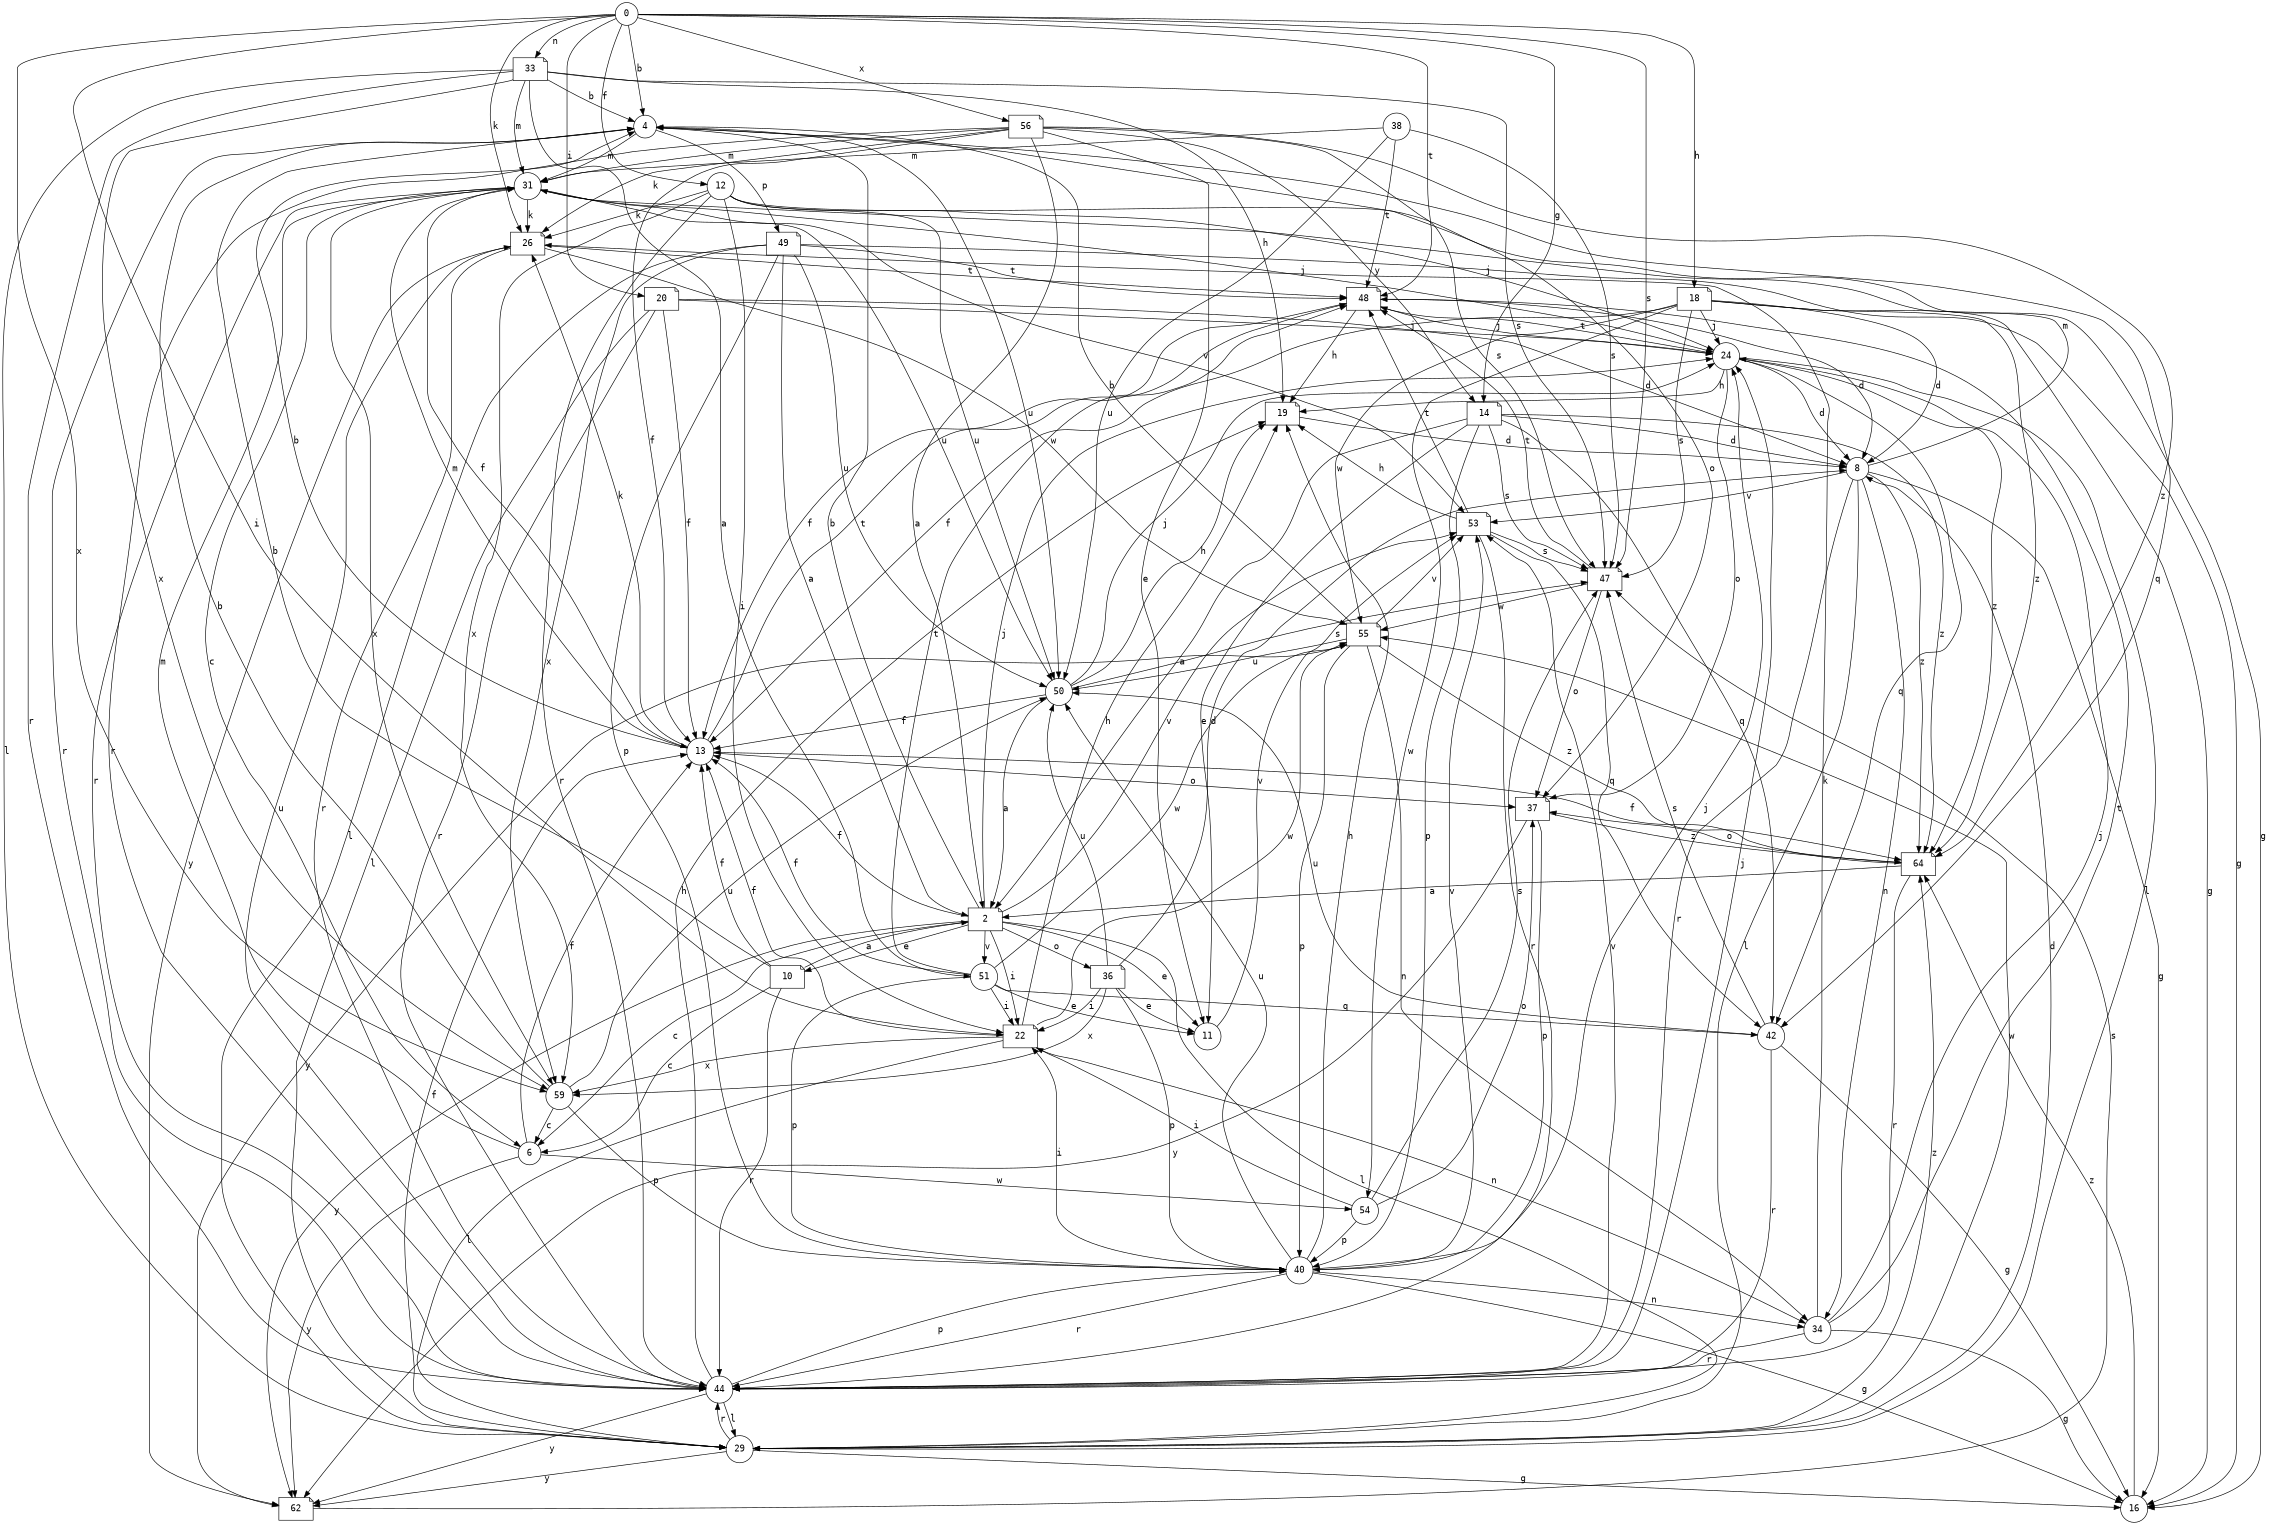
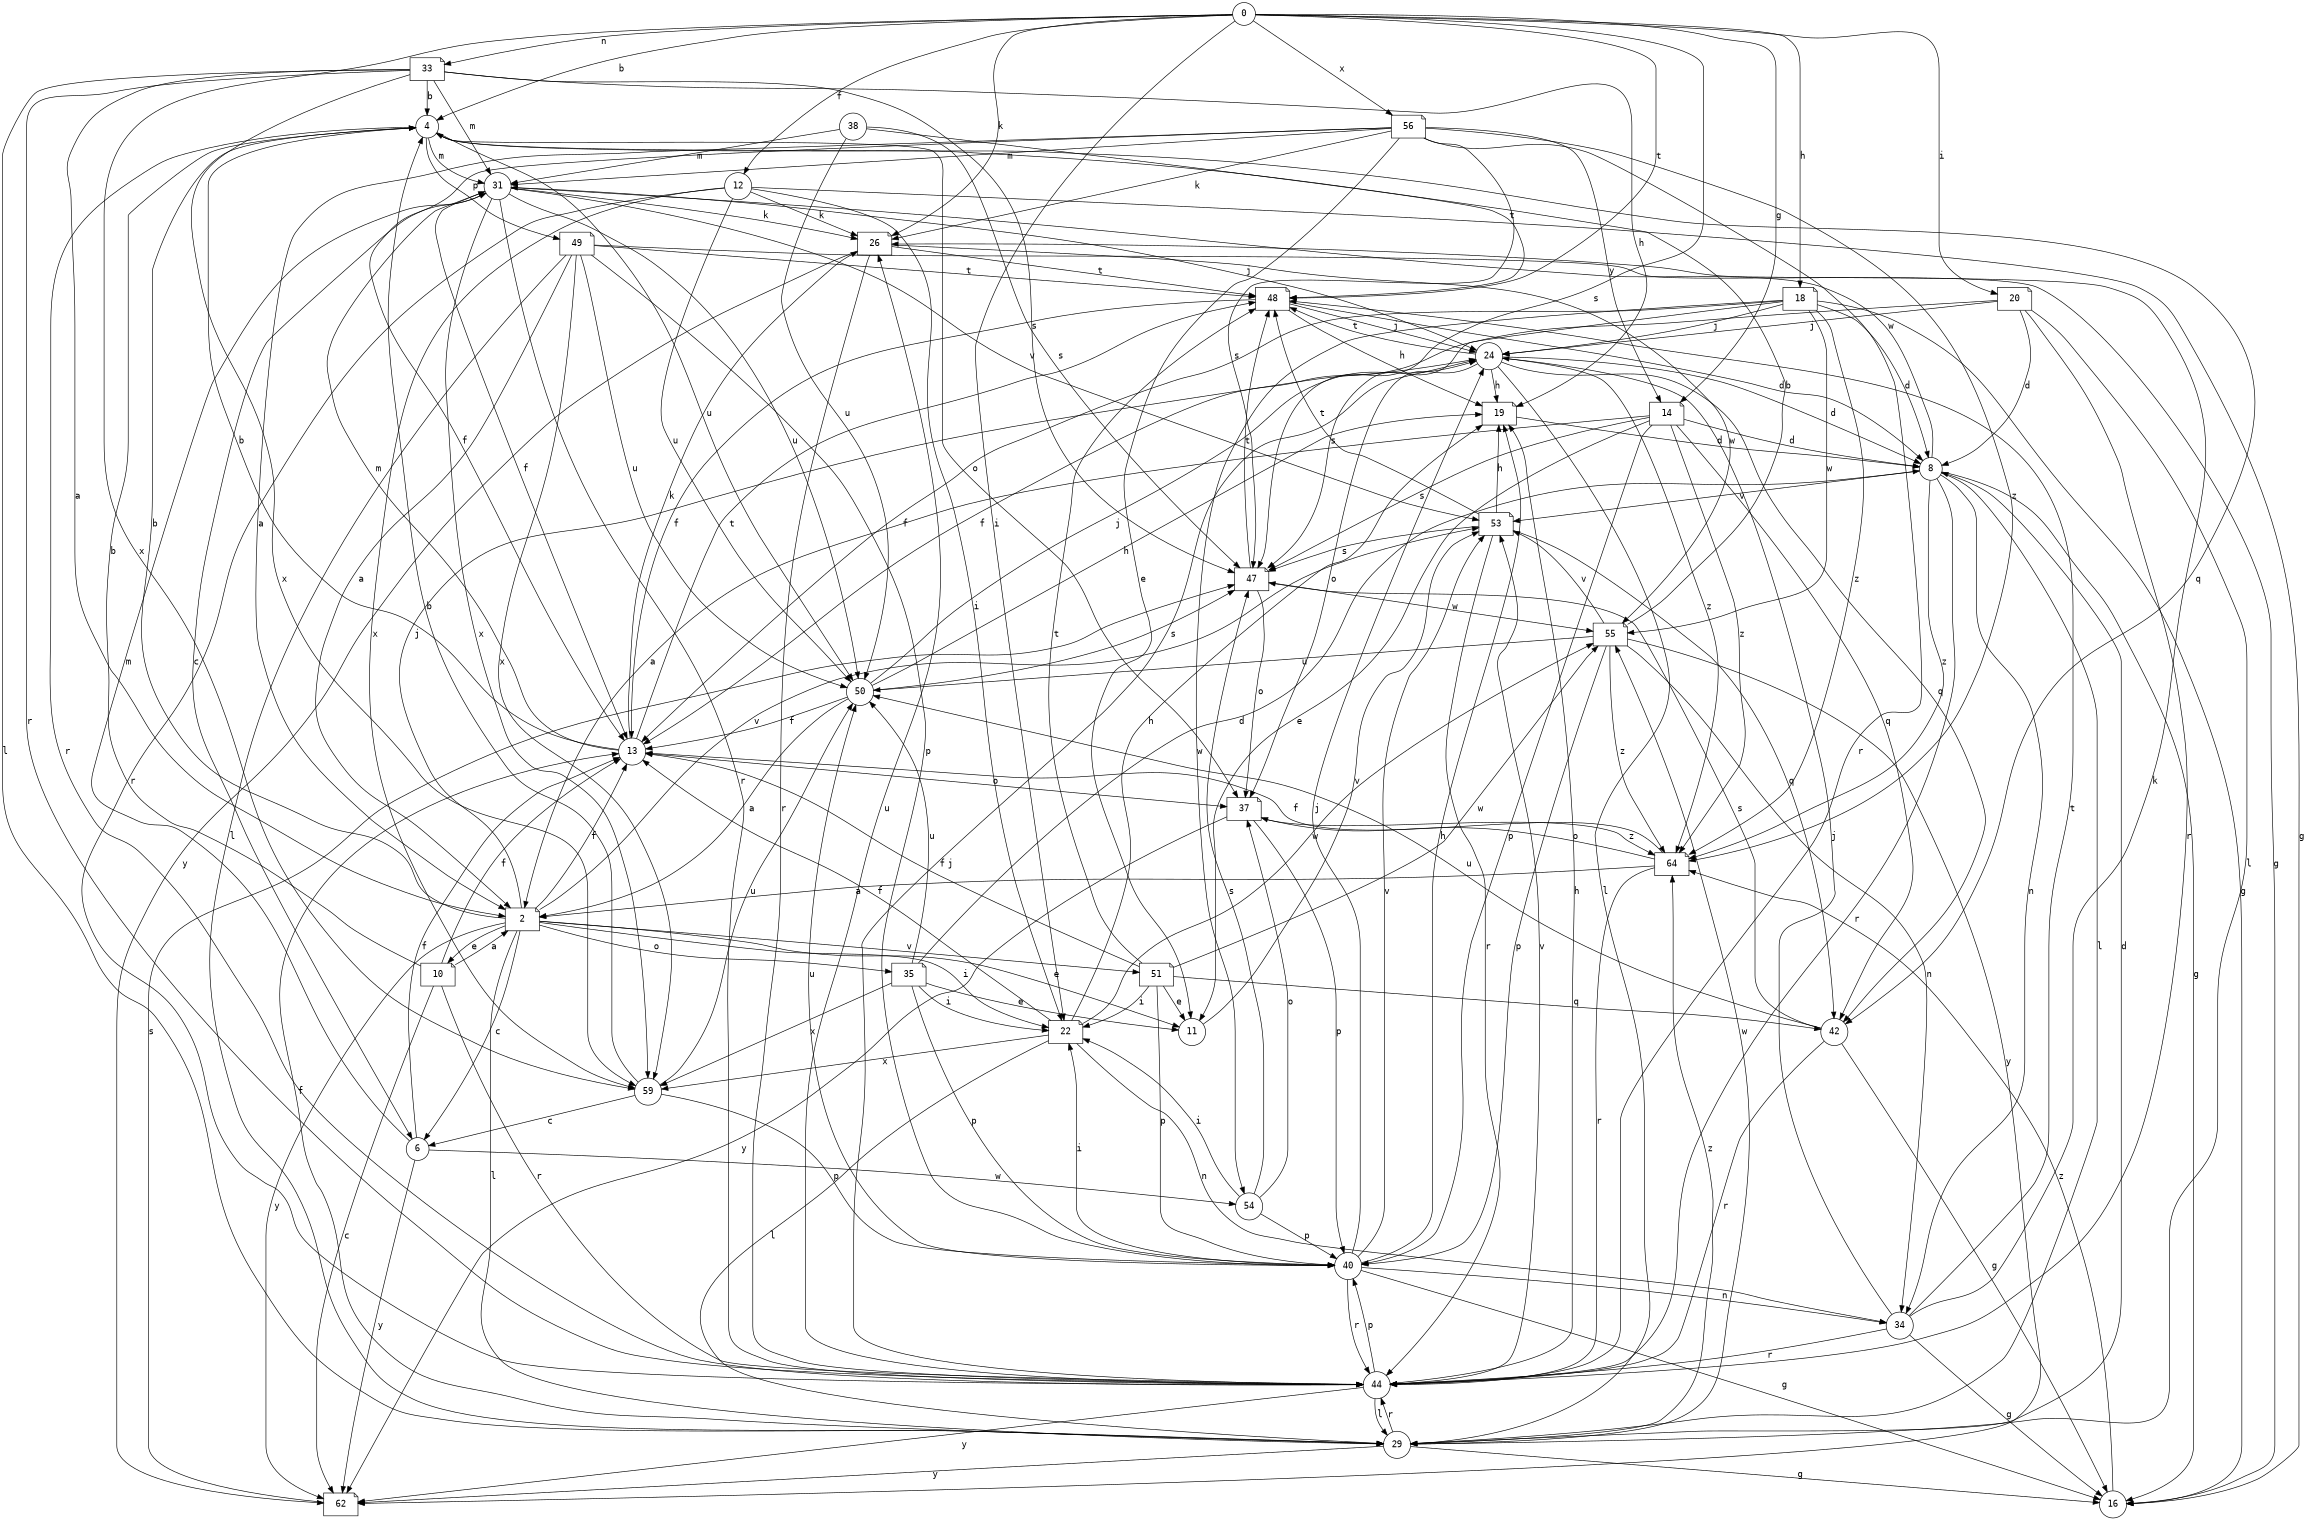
edge "12" -> "24": removed, label "j"
edge "8" -> "31": label "m" -> "w"
edge "33" -> "51": now "33" -> "2"
node "51": shape circle -> note
node "36": label "36" -> "35"
edge "10" -> "6": now "10" -> "62"
